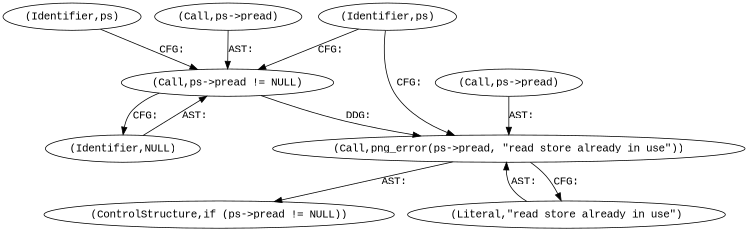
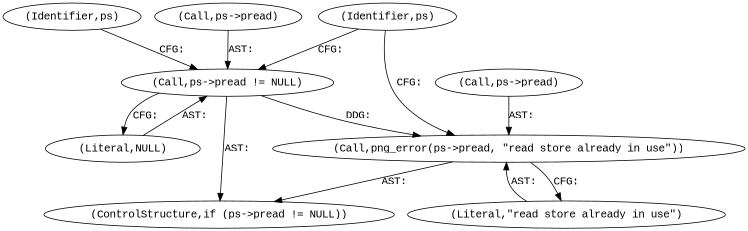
edge "(Call,ps->pread != NULL)" -> "(ControlStructure,if (ps->pread != NULL))": added, label "AST:"
node "(Identifier,NULL)": label "(Identifier,NULL)" -> "(Literal,NULL)"
